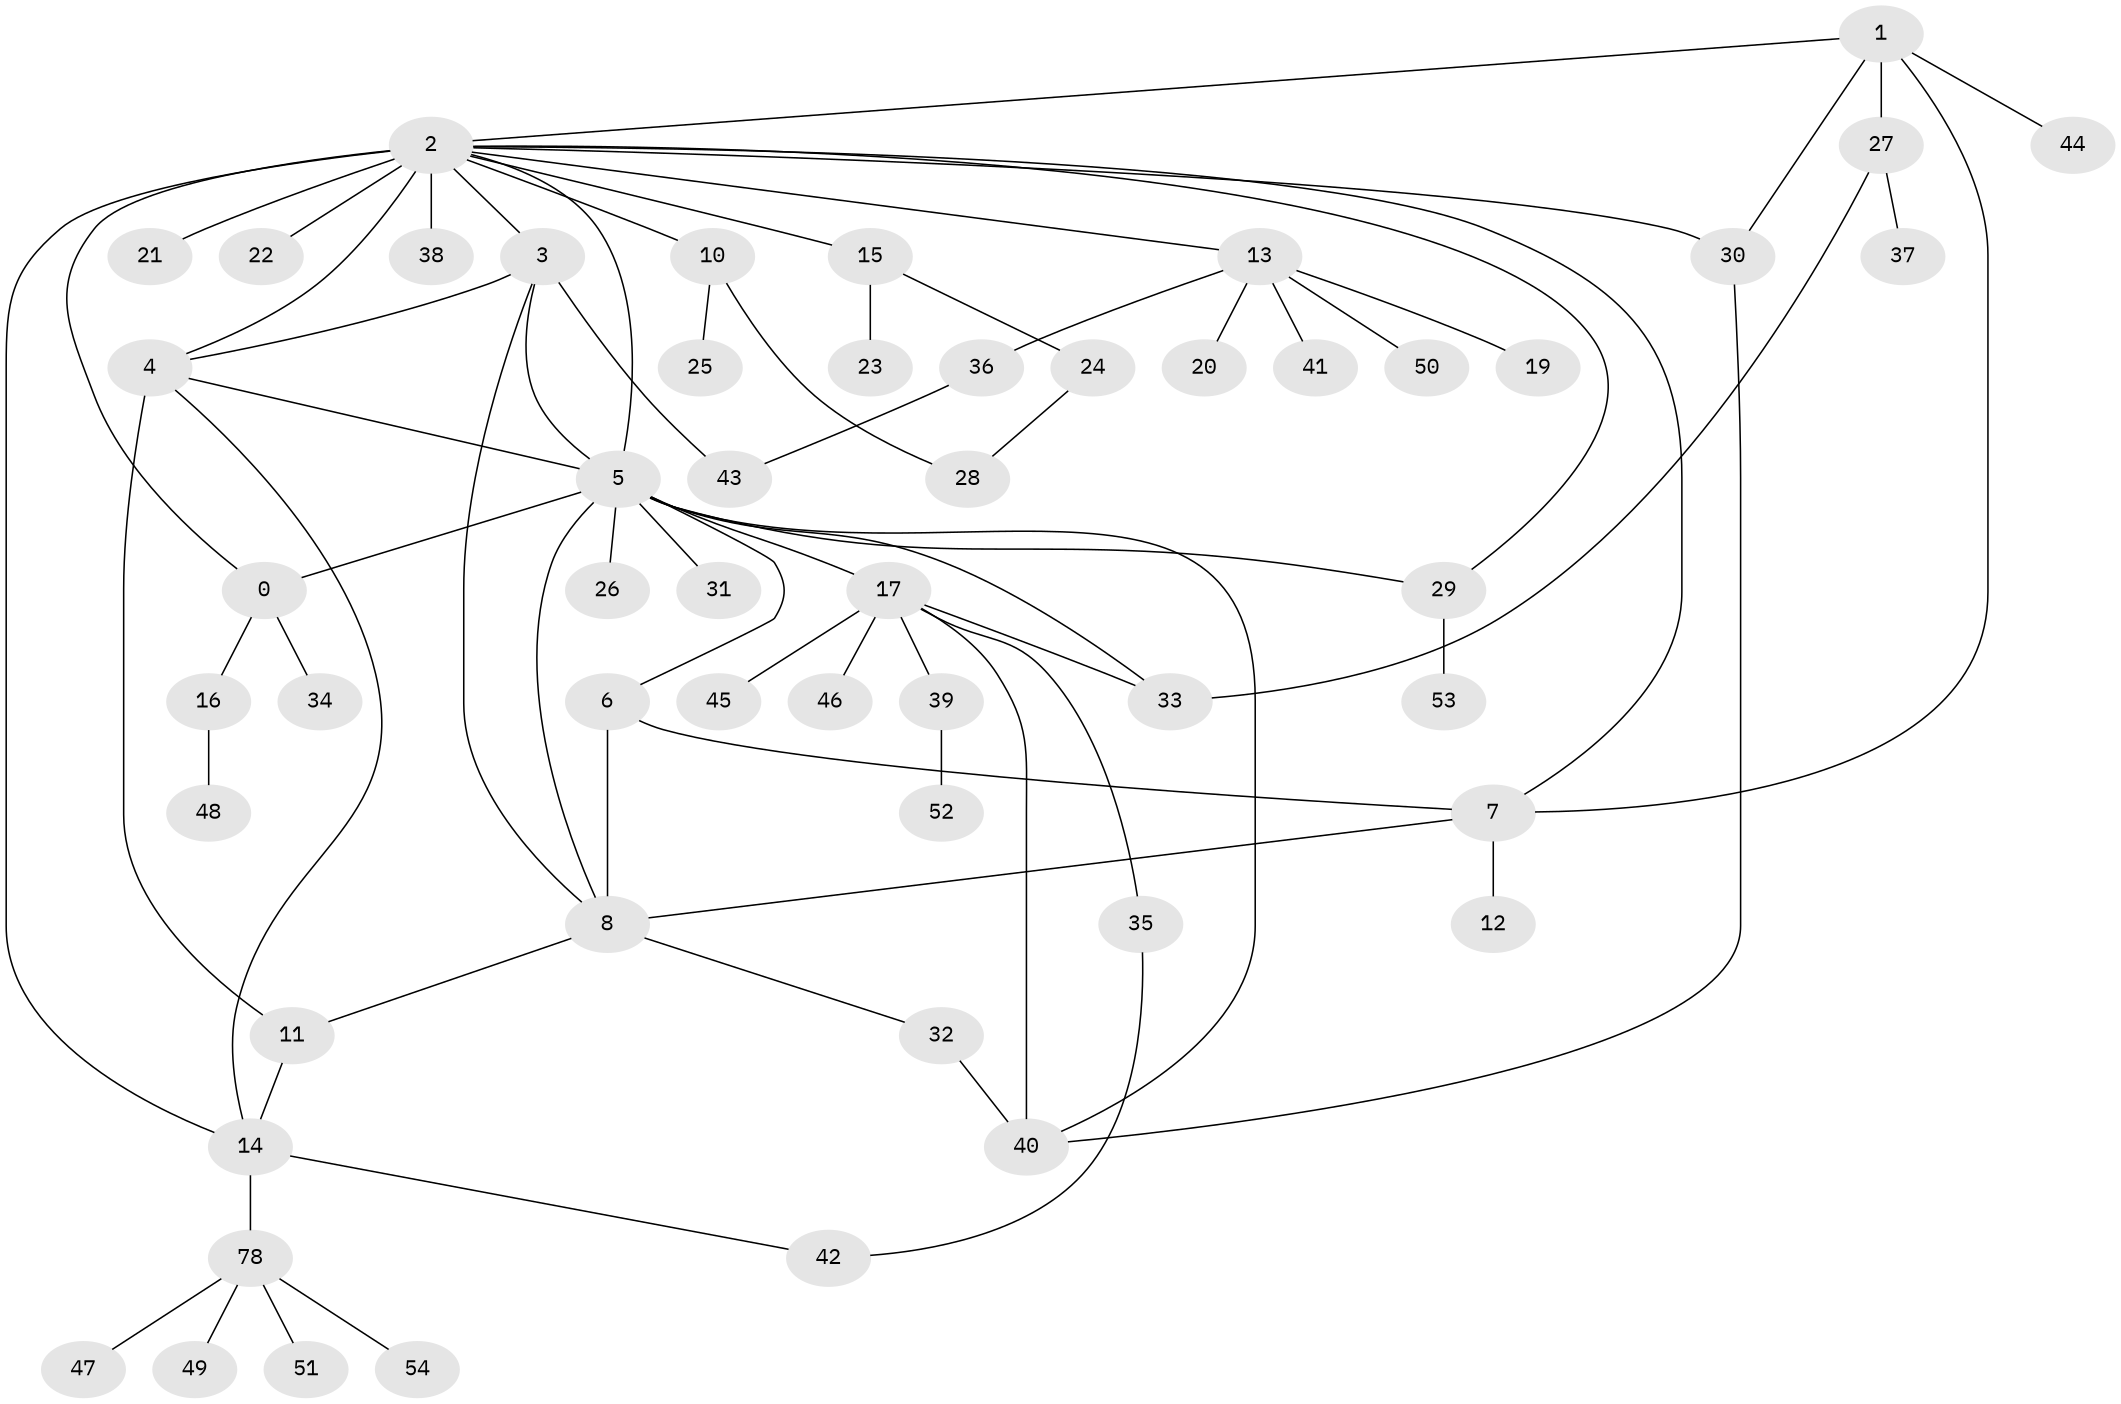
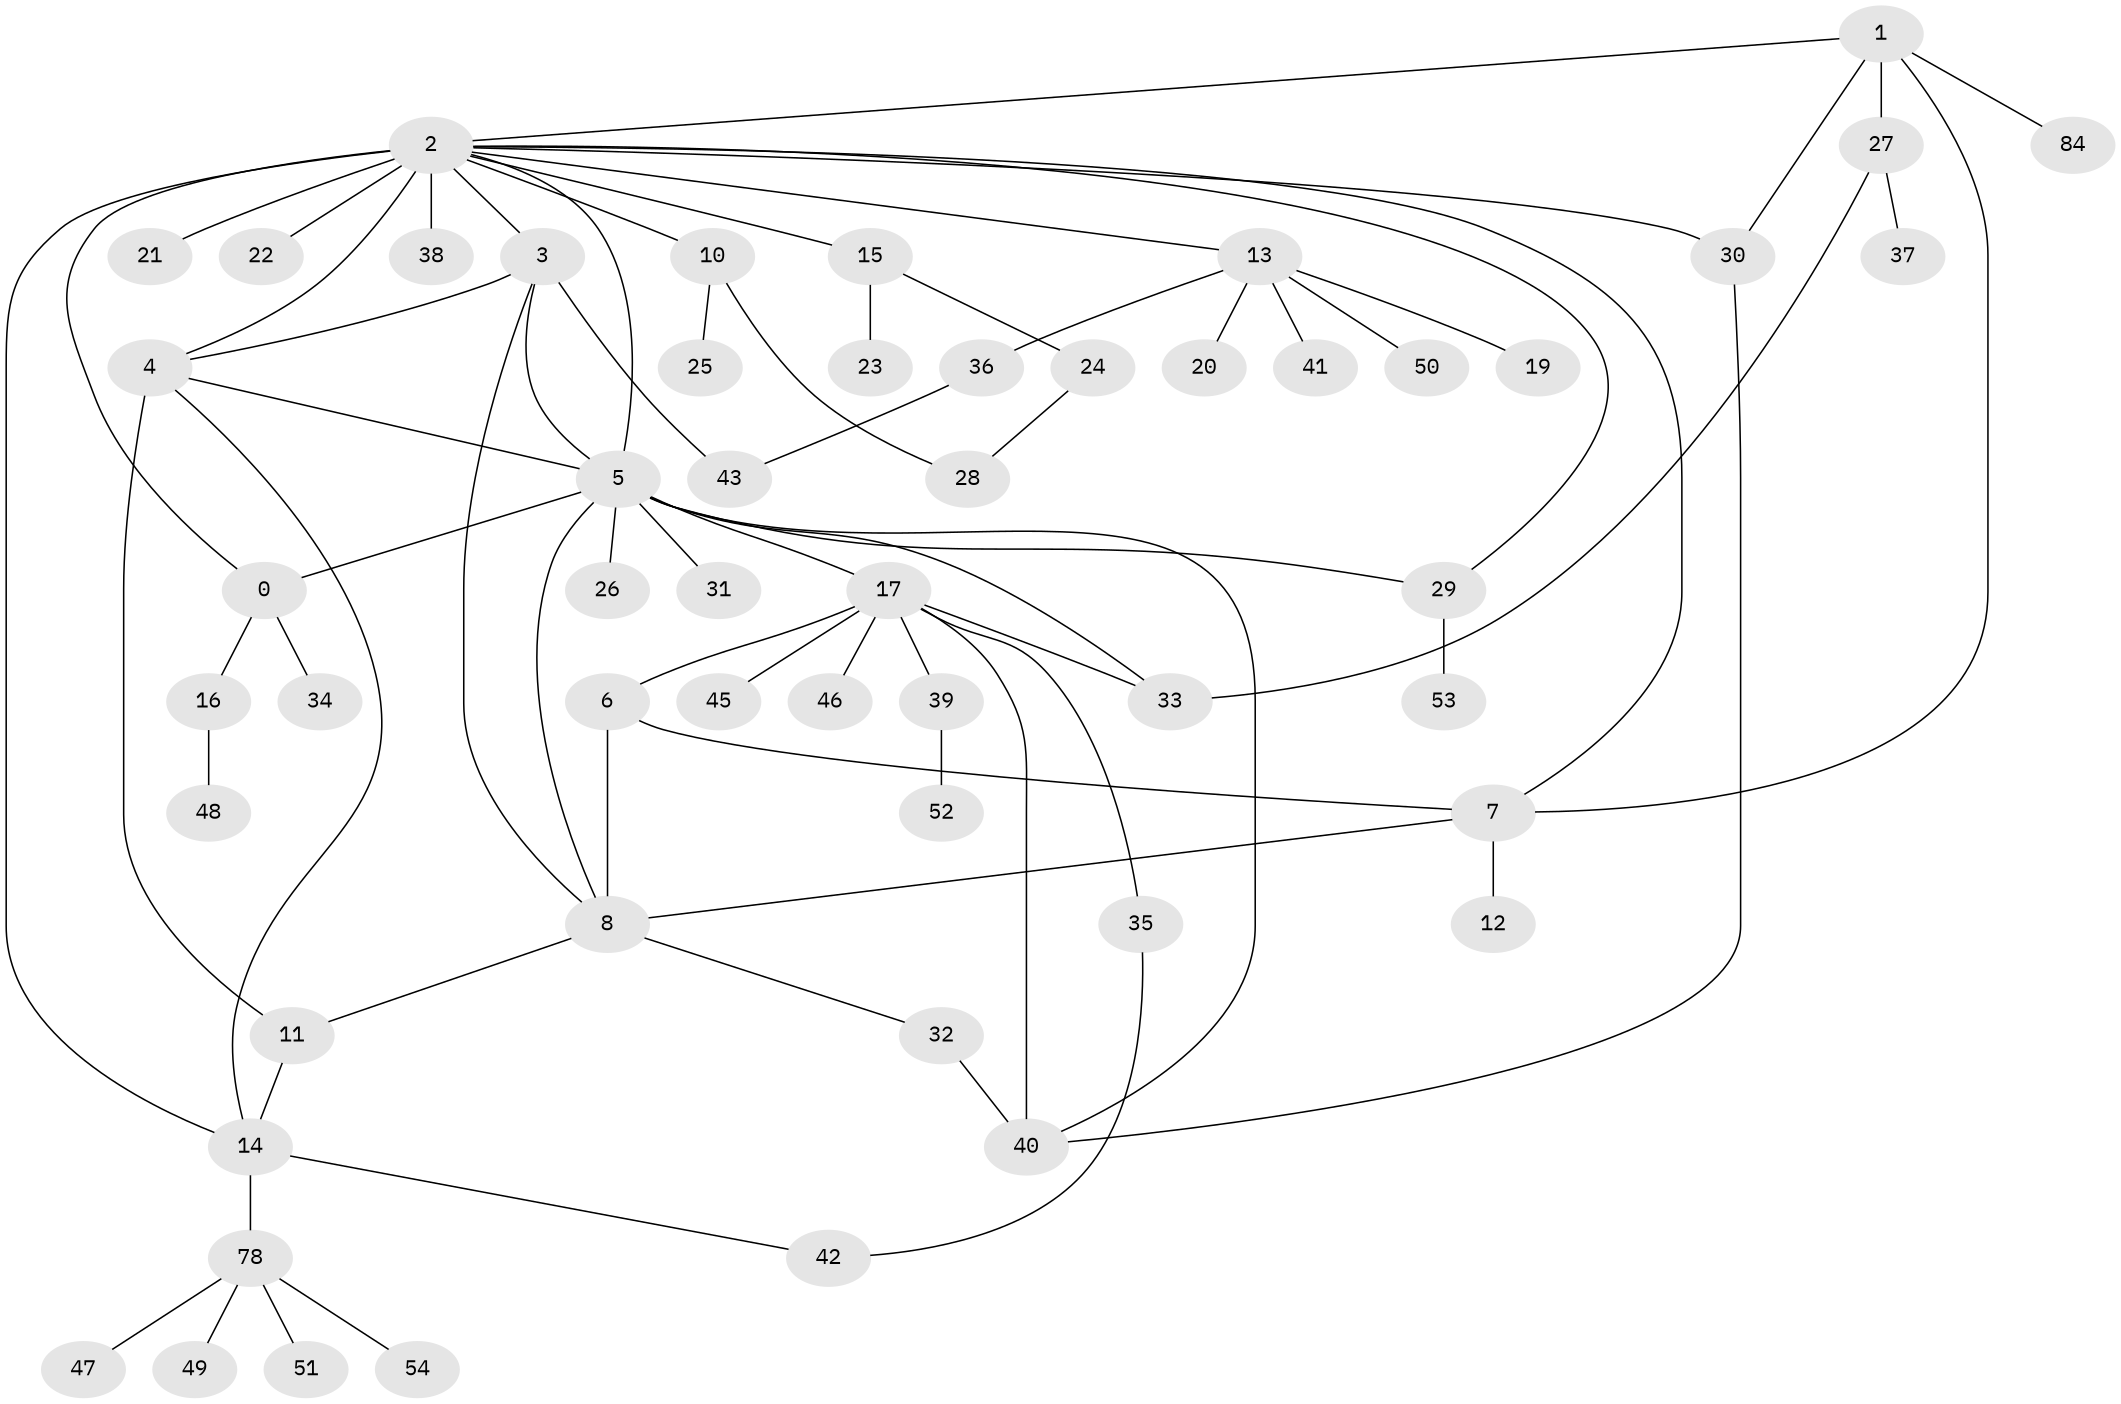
node "44": label "44" -> "84"
edge "5" -- "6": now "17" -- "6"
